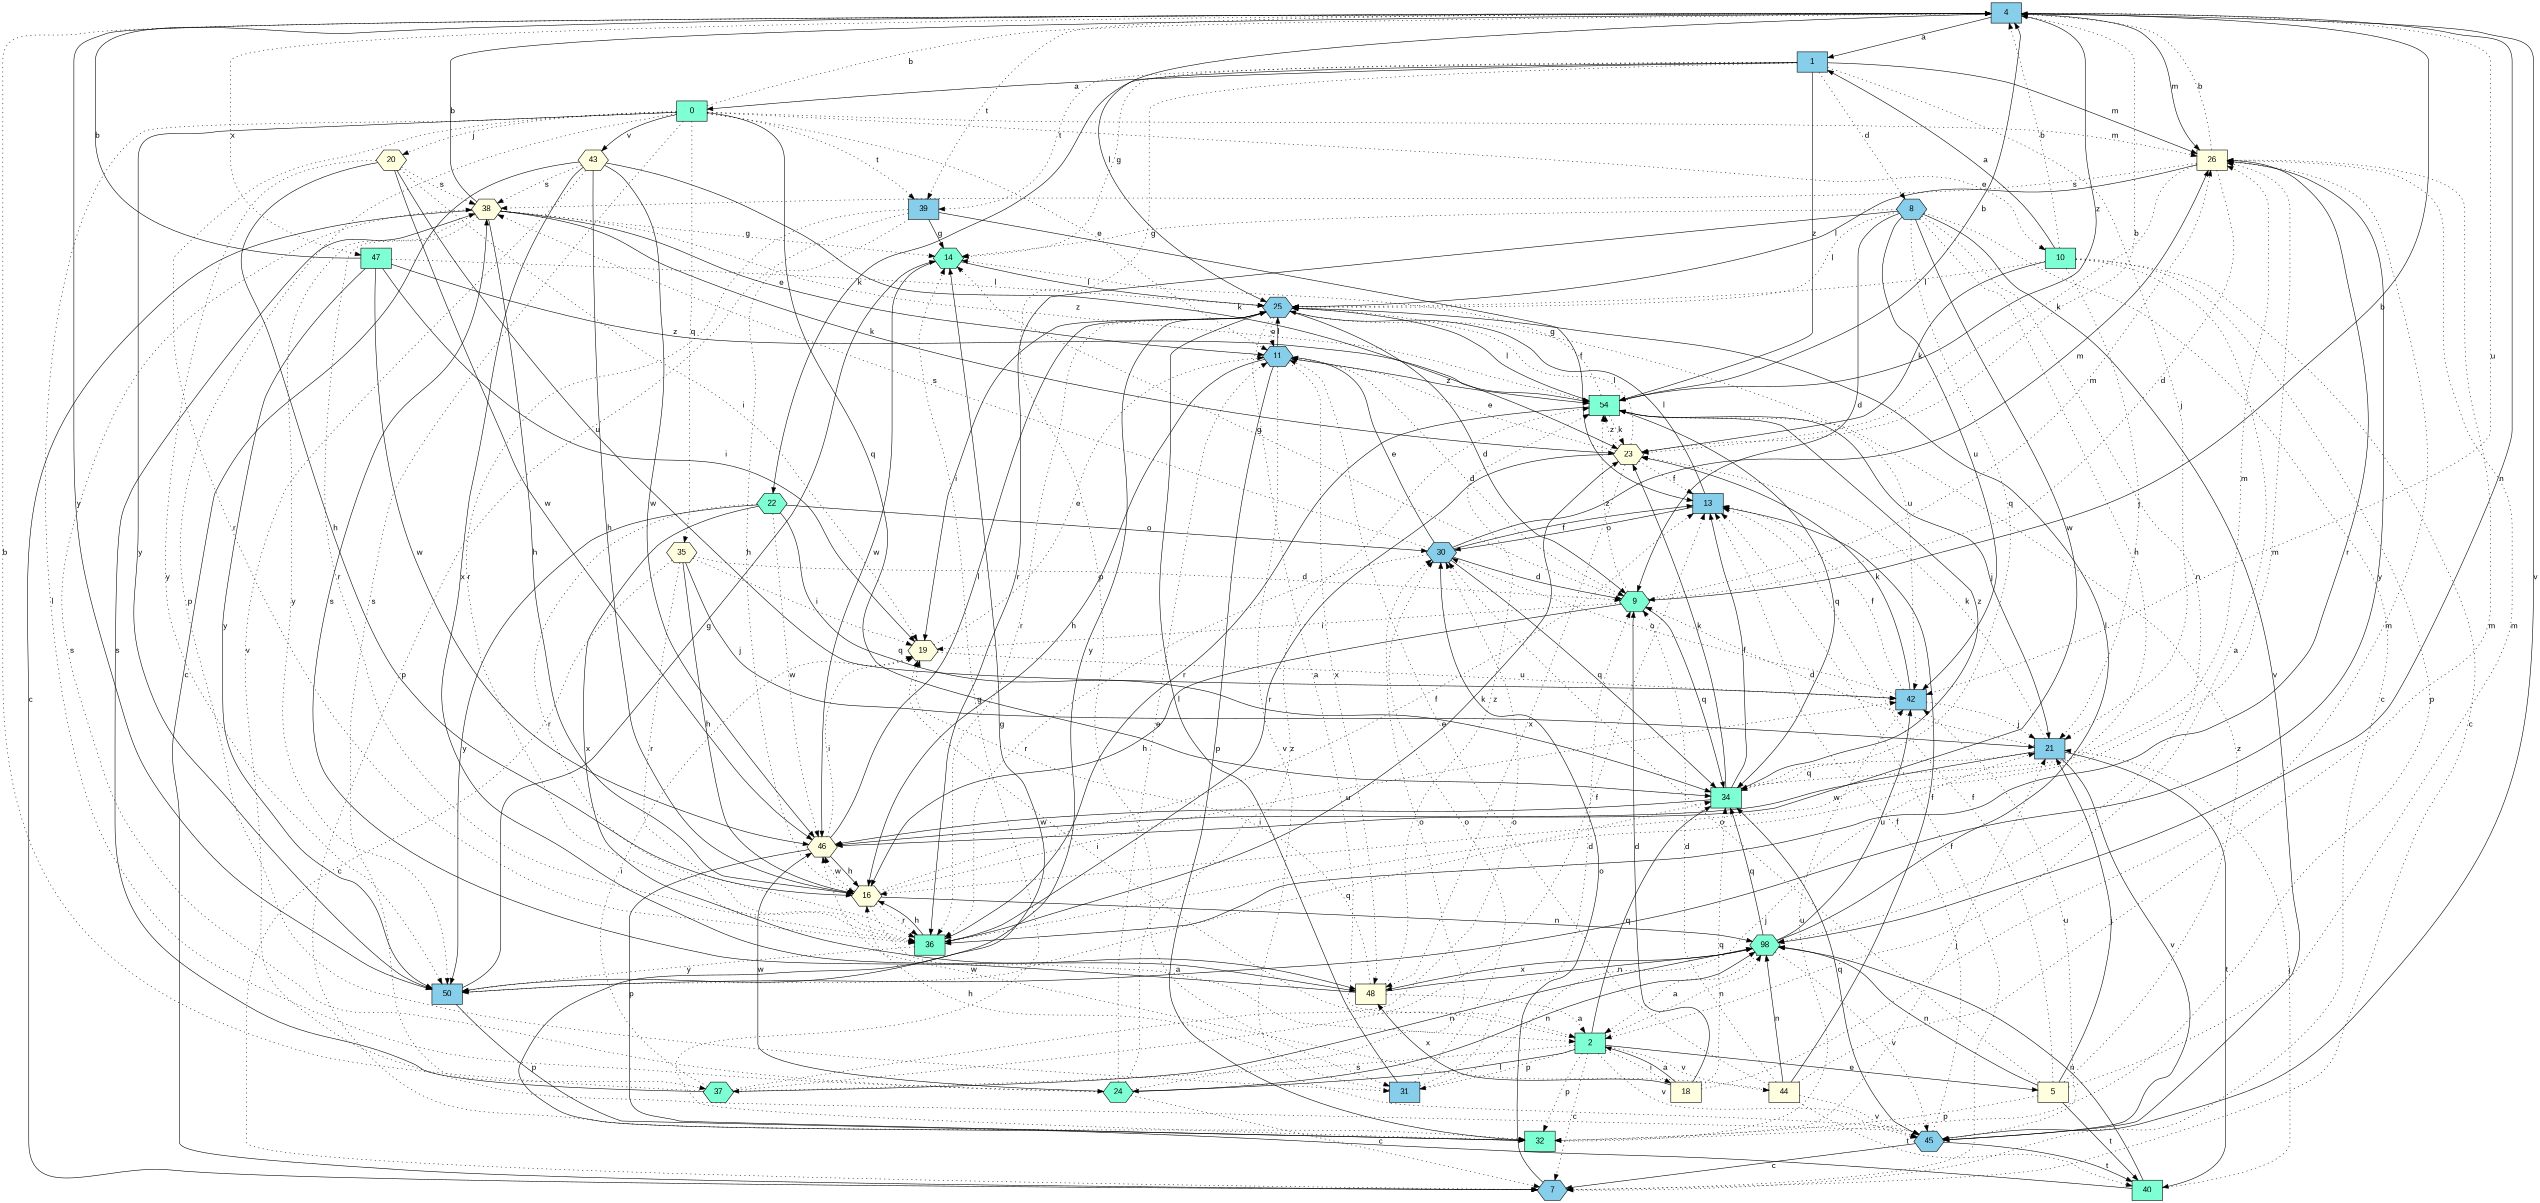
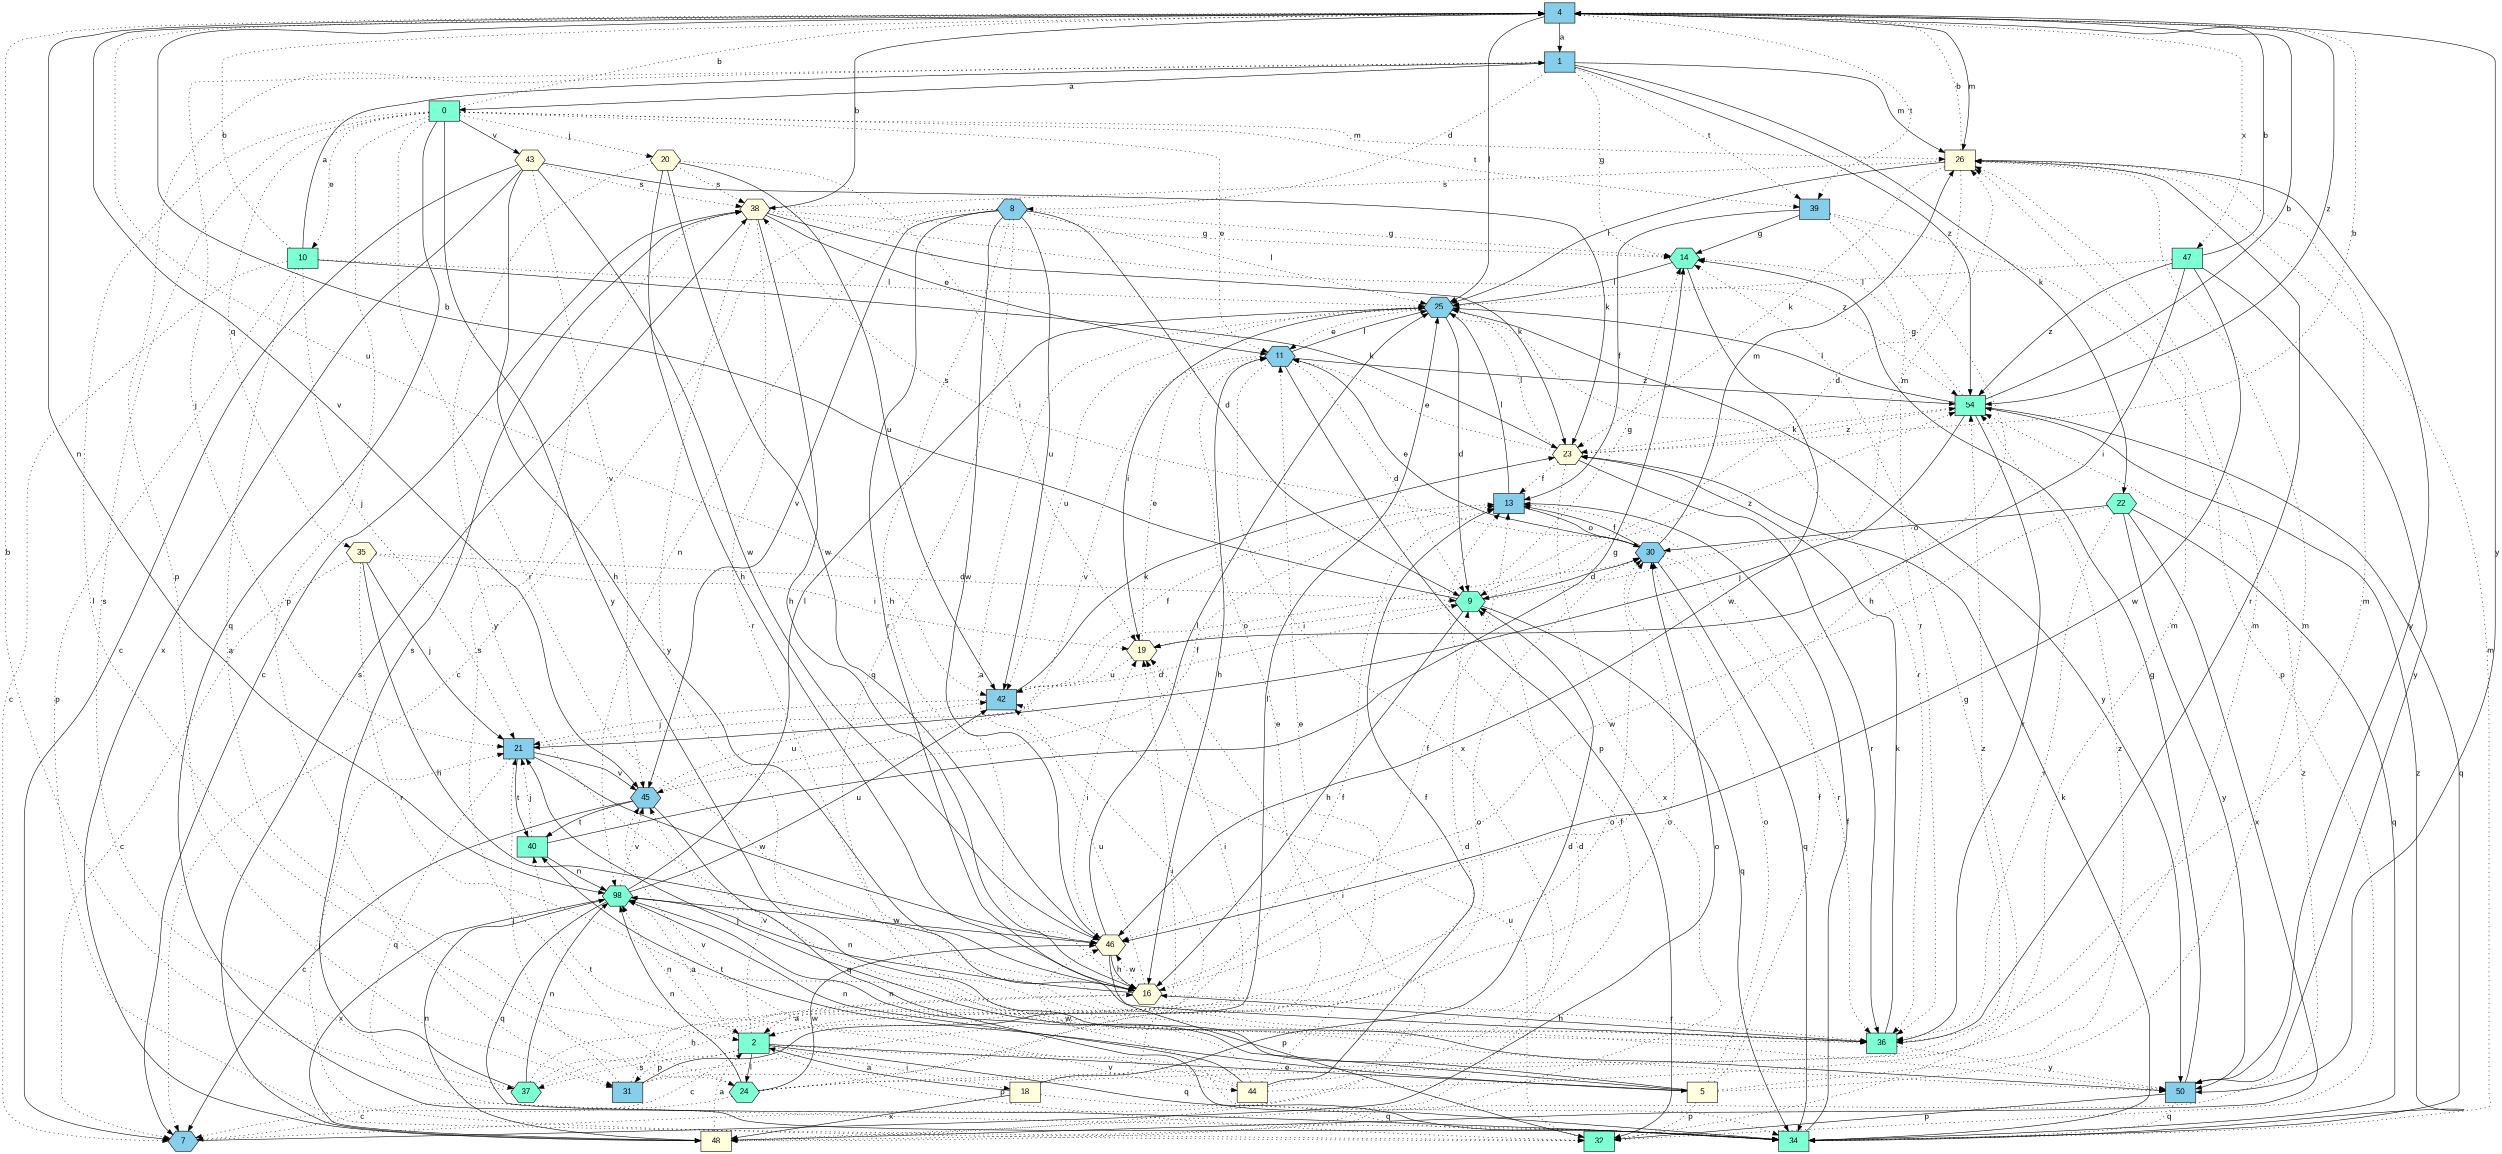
edge "21" -> "23": removed, label "k"
edge "34" -> "46": now "98" -> "46"
